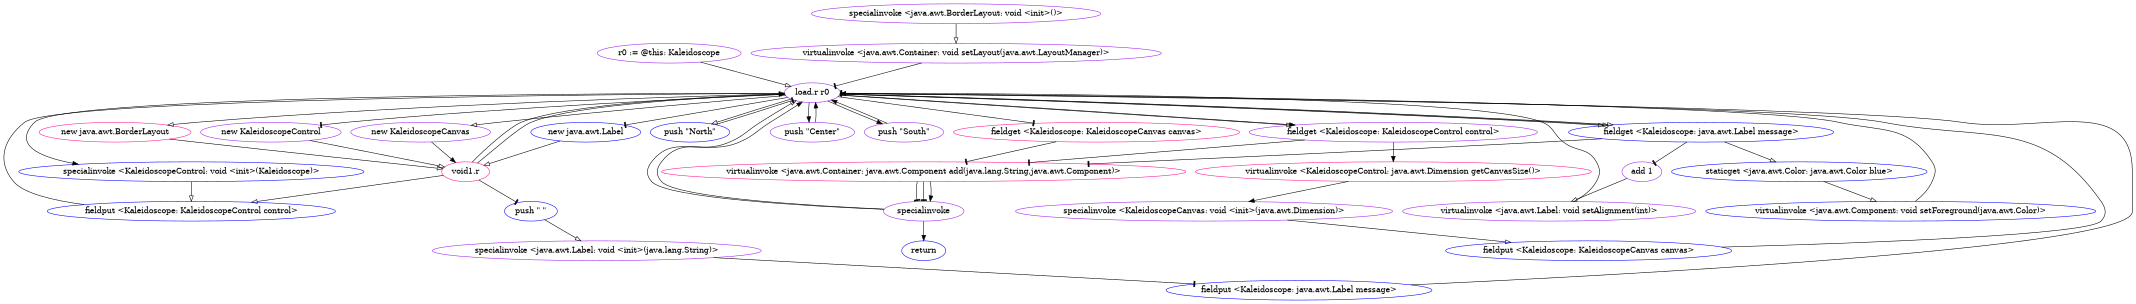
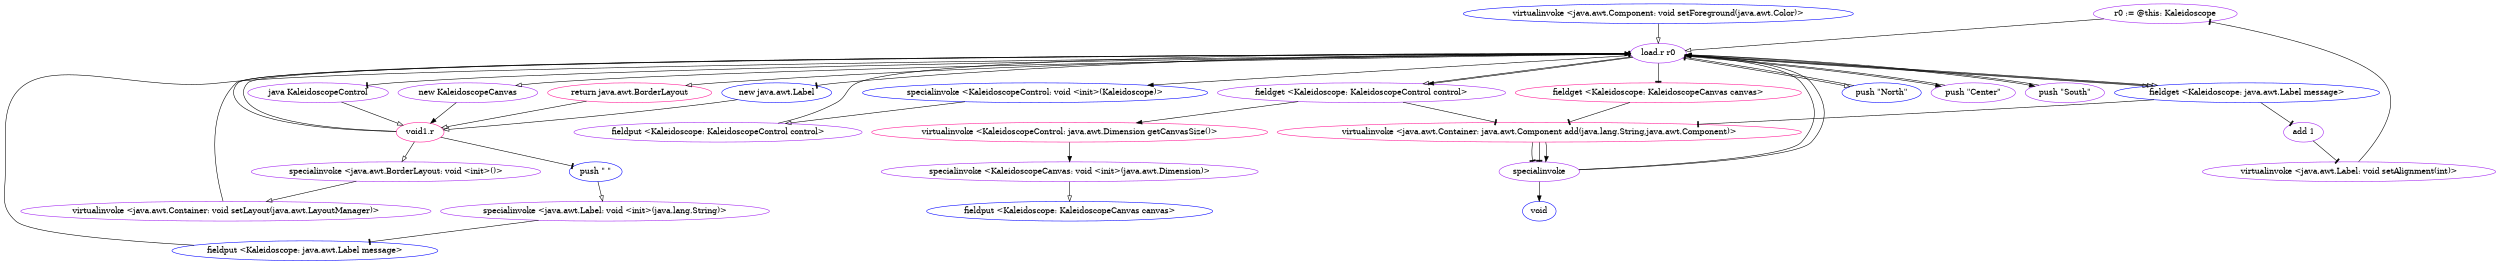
edge "virtualinvoke <java.awt.Label: void setAlignment(int)>" -> "load.r r0": now "virtualinvoke <java.awt.Label: void setAlignment(int)>" -> "r0 := @this: Kaleidoscope"
edge "fieldput <Kaleidoscope: KaleidoscopeCanvas canvas>" -> "load.r r0": removed
node "new java.awt.BorderLayout": label "new java.awt.BorderLayout" -> "return java.awt.BorderLayout"
node "new KaleidoscopeControl": label "new KaleidoscopeControl" -> "java KaleidoscopeControl"
node "staticget <java.awt.Color: java.awt.Color blue>": removed
edge "void1.r" -> "fieldput <Kaleidoscope: KaleidoscopeControl control>": now "void1.r" -> "specialinvoke <java.awt.BorderLayout: void <init>()>"
edge "add 1" -> "virtualinvoke <java.awt.Label: void setAlignment(int)>": arrowhead onormal -> tee
node "fieldput <Kaleidoscope: KaleidoscopeControl control>": color blue -> purple
node "return": label "return" -> "void"
